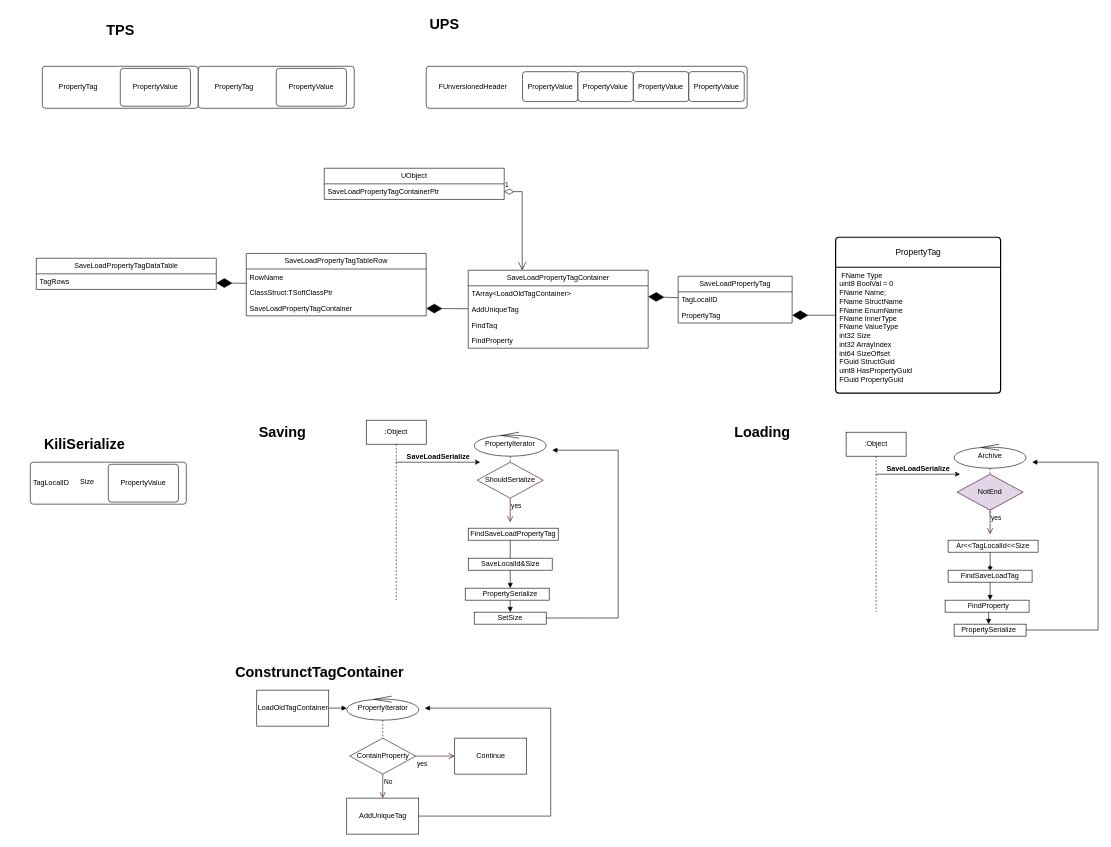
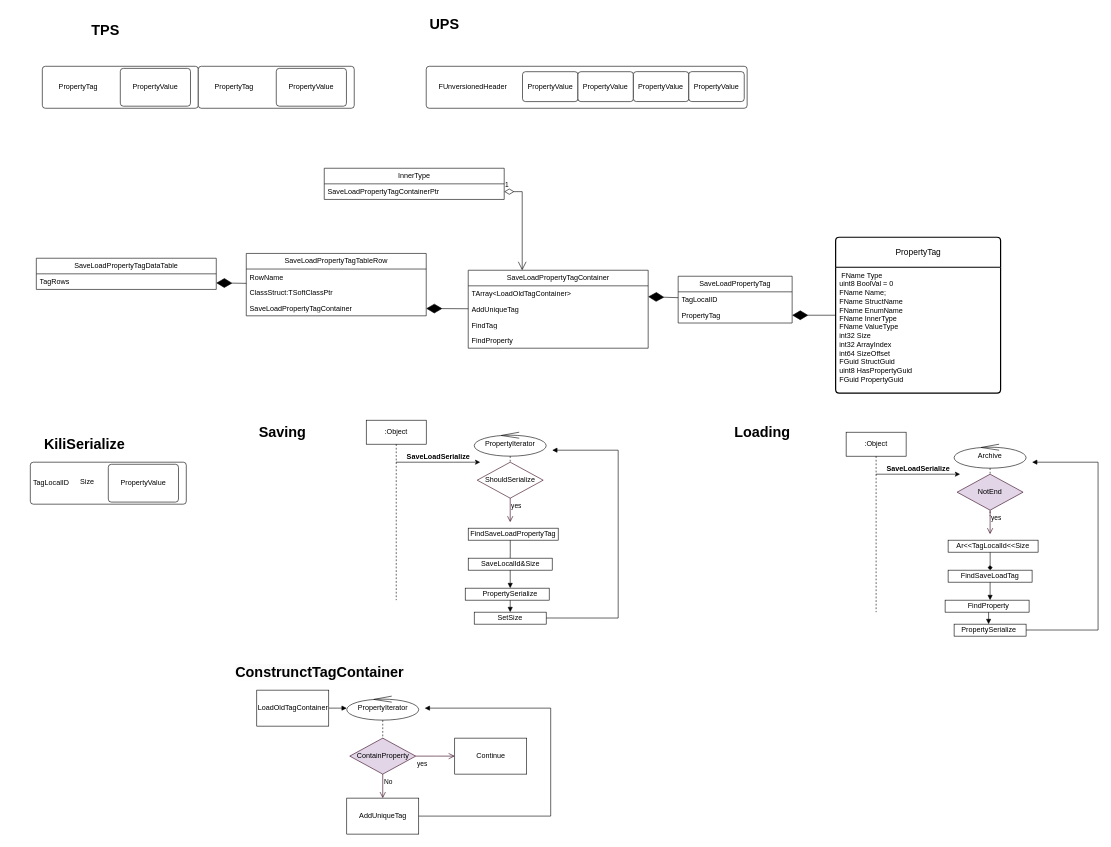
node "TPS": moved (120, 30) -> (105, 30)
node "UObject": label "UObject" -> "InnerType"
node "ContainProperty": fillcolor #ffffff -> #e1d5e7
